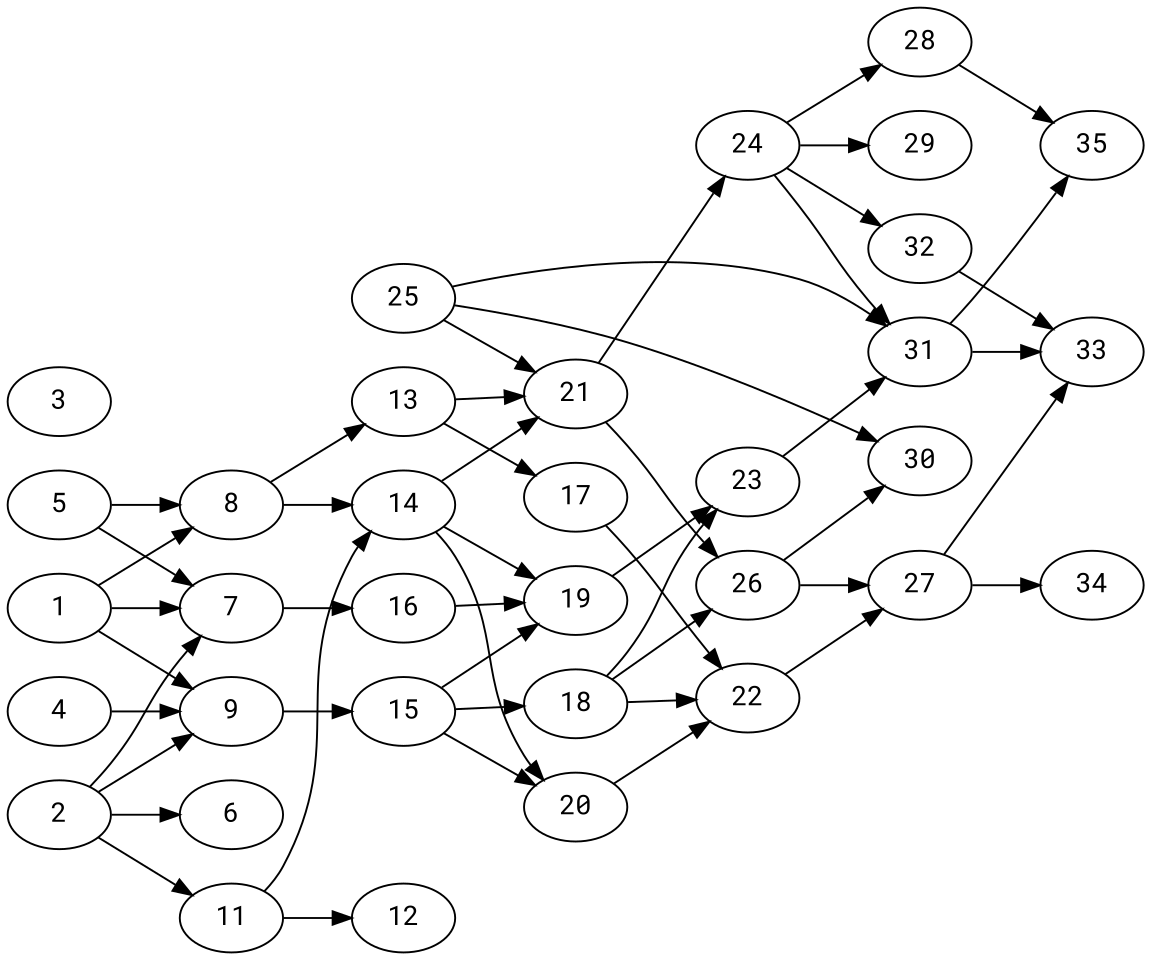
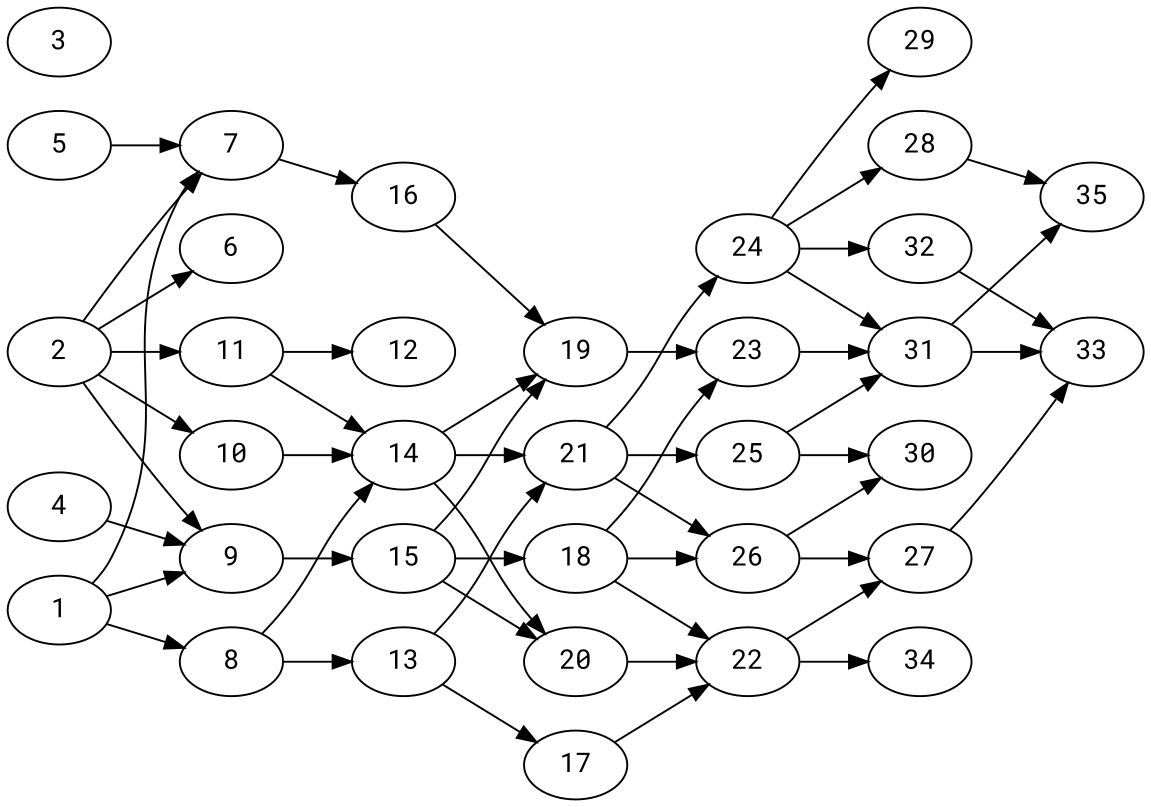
edge "25" -> "21": reversed
node "10": added
edge "5" -> "8": removed
edge "27" -> "34": now "22" -> "34"
